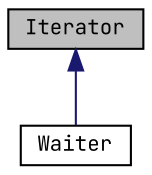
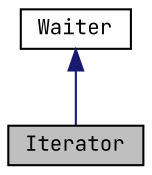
edge "Waiter" -> "Iterator": reversed
